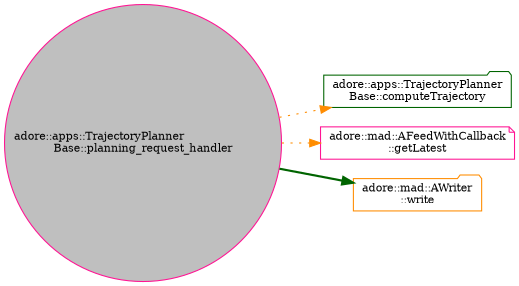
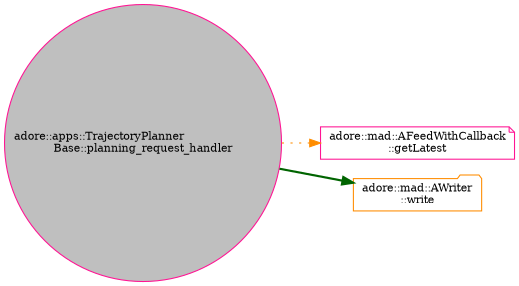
node "adore::apps::TrajectoryPlanner Base::computeTrajectory": removed
